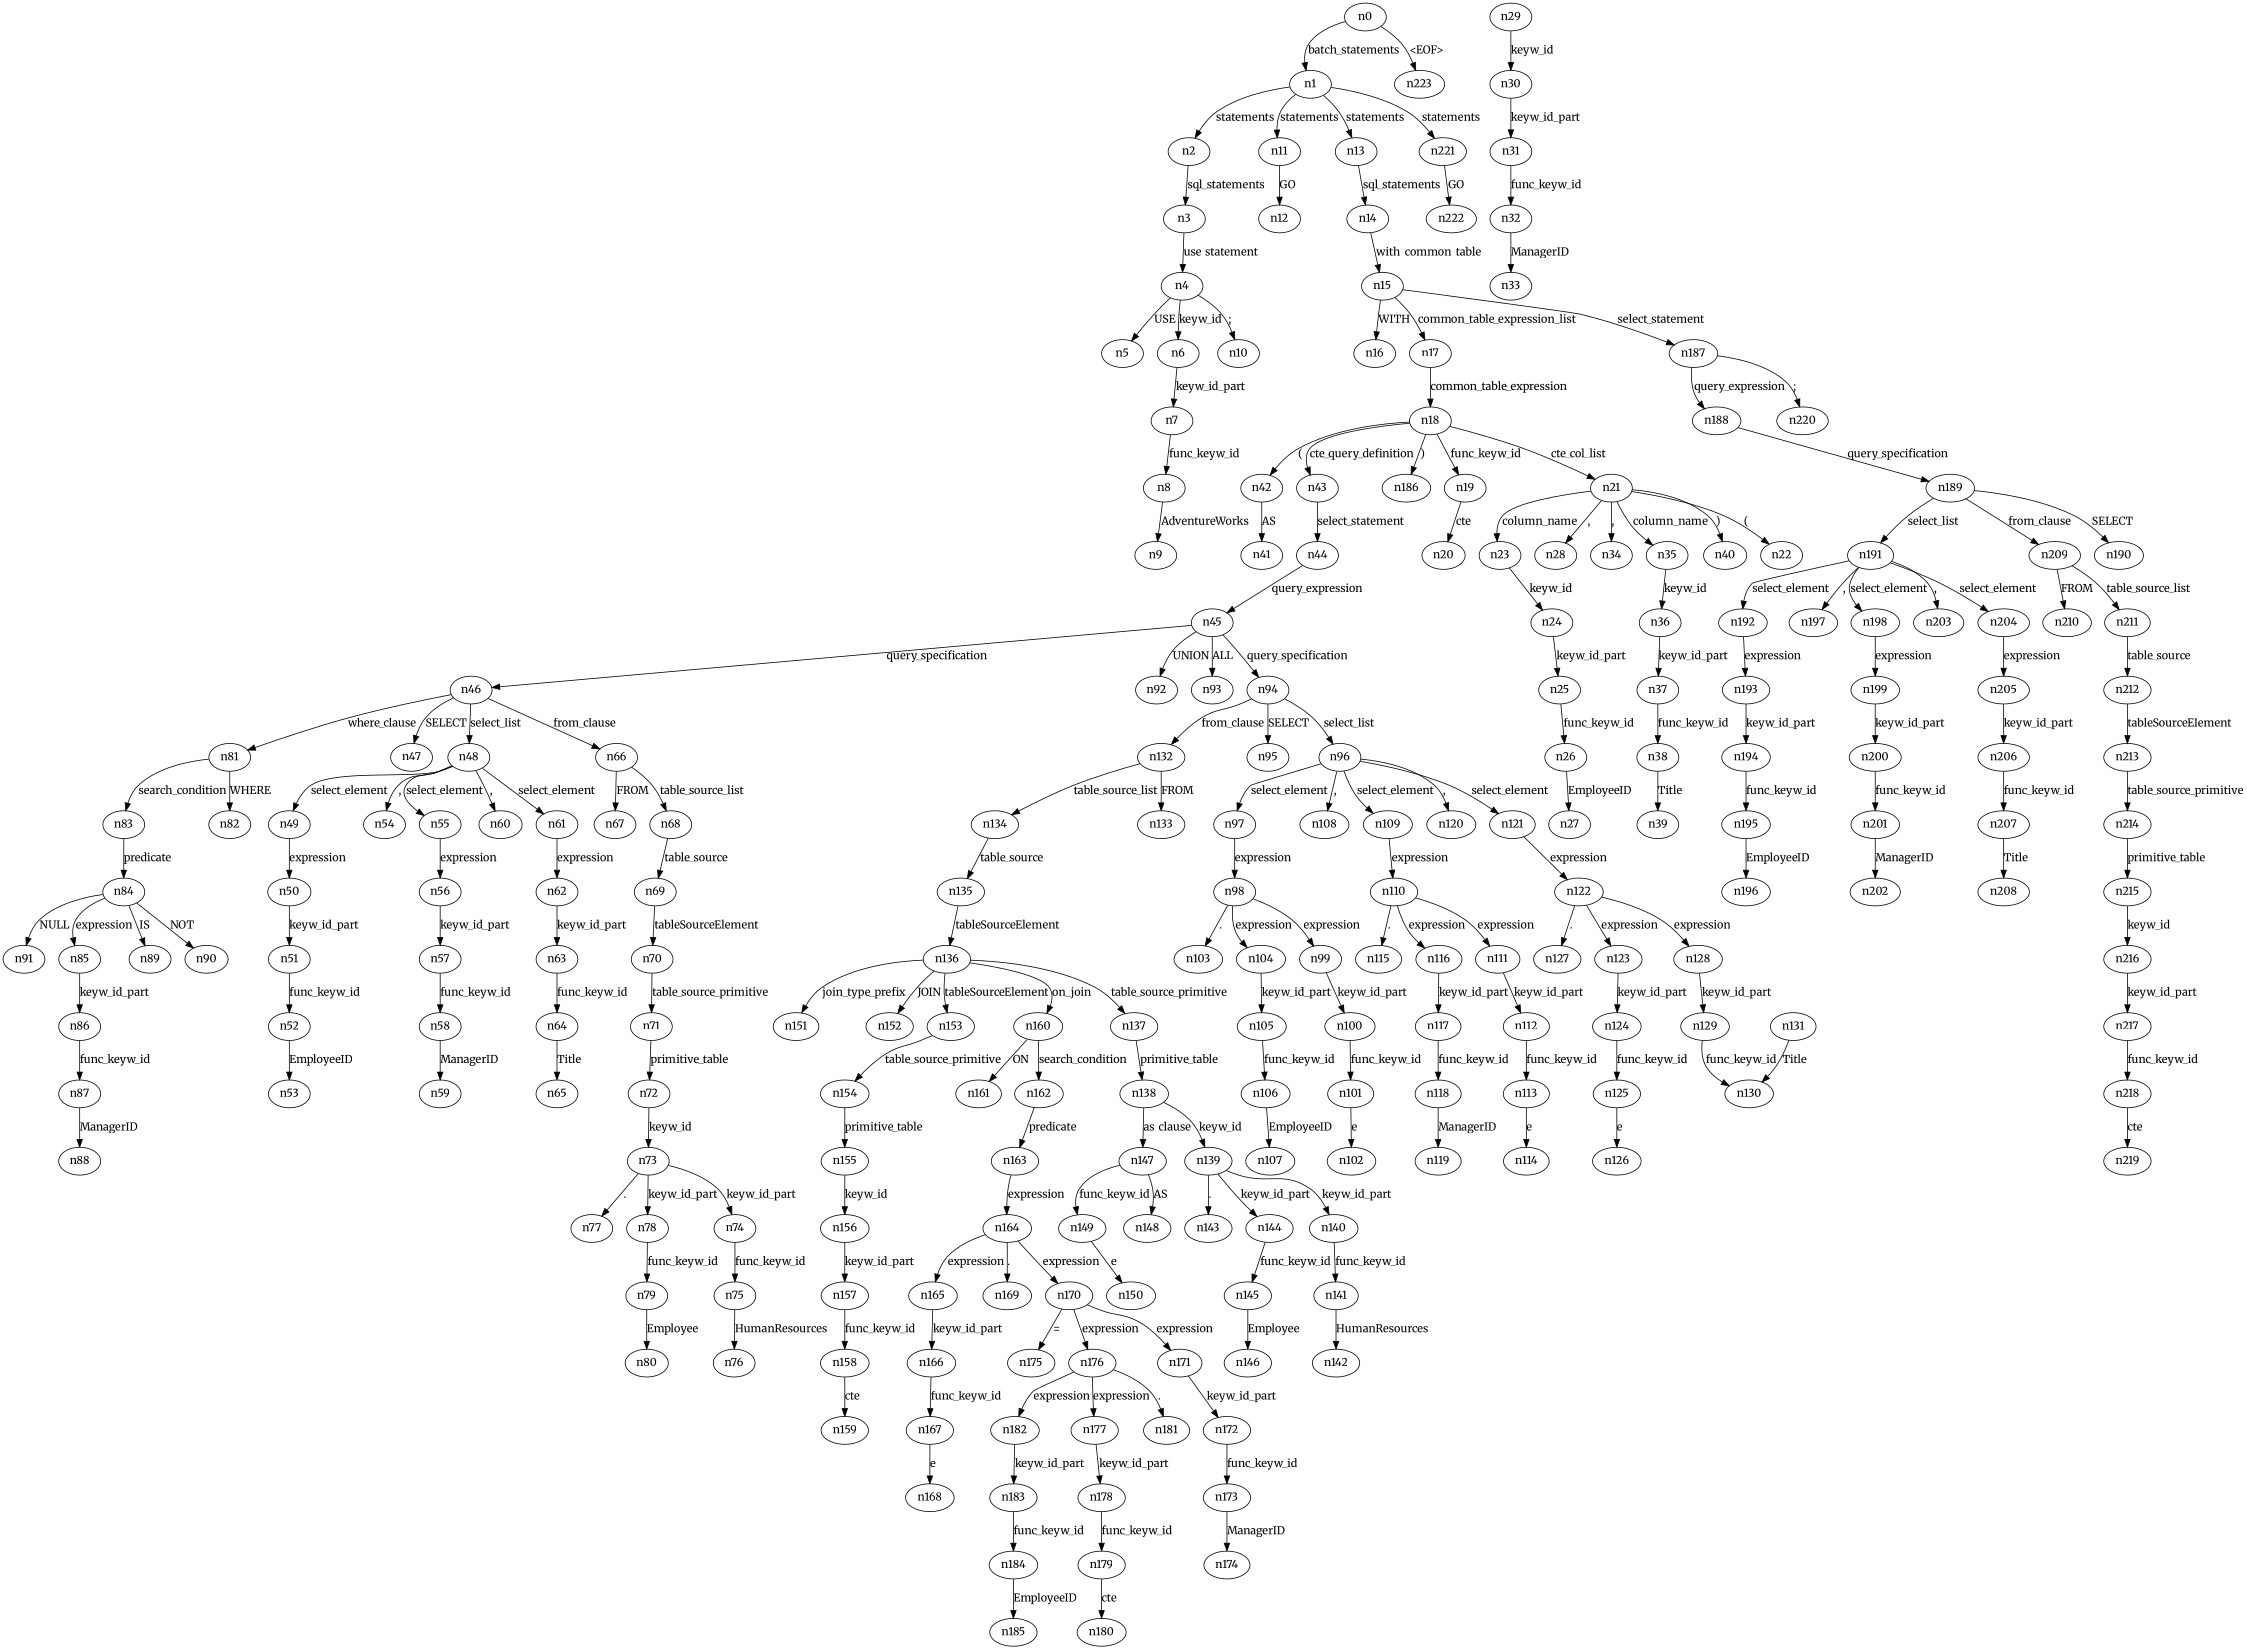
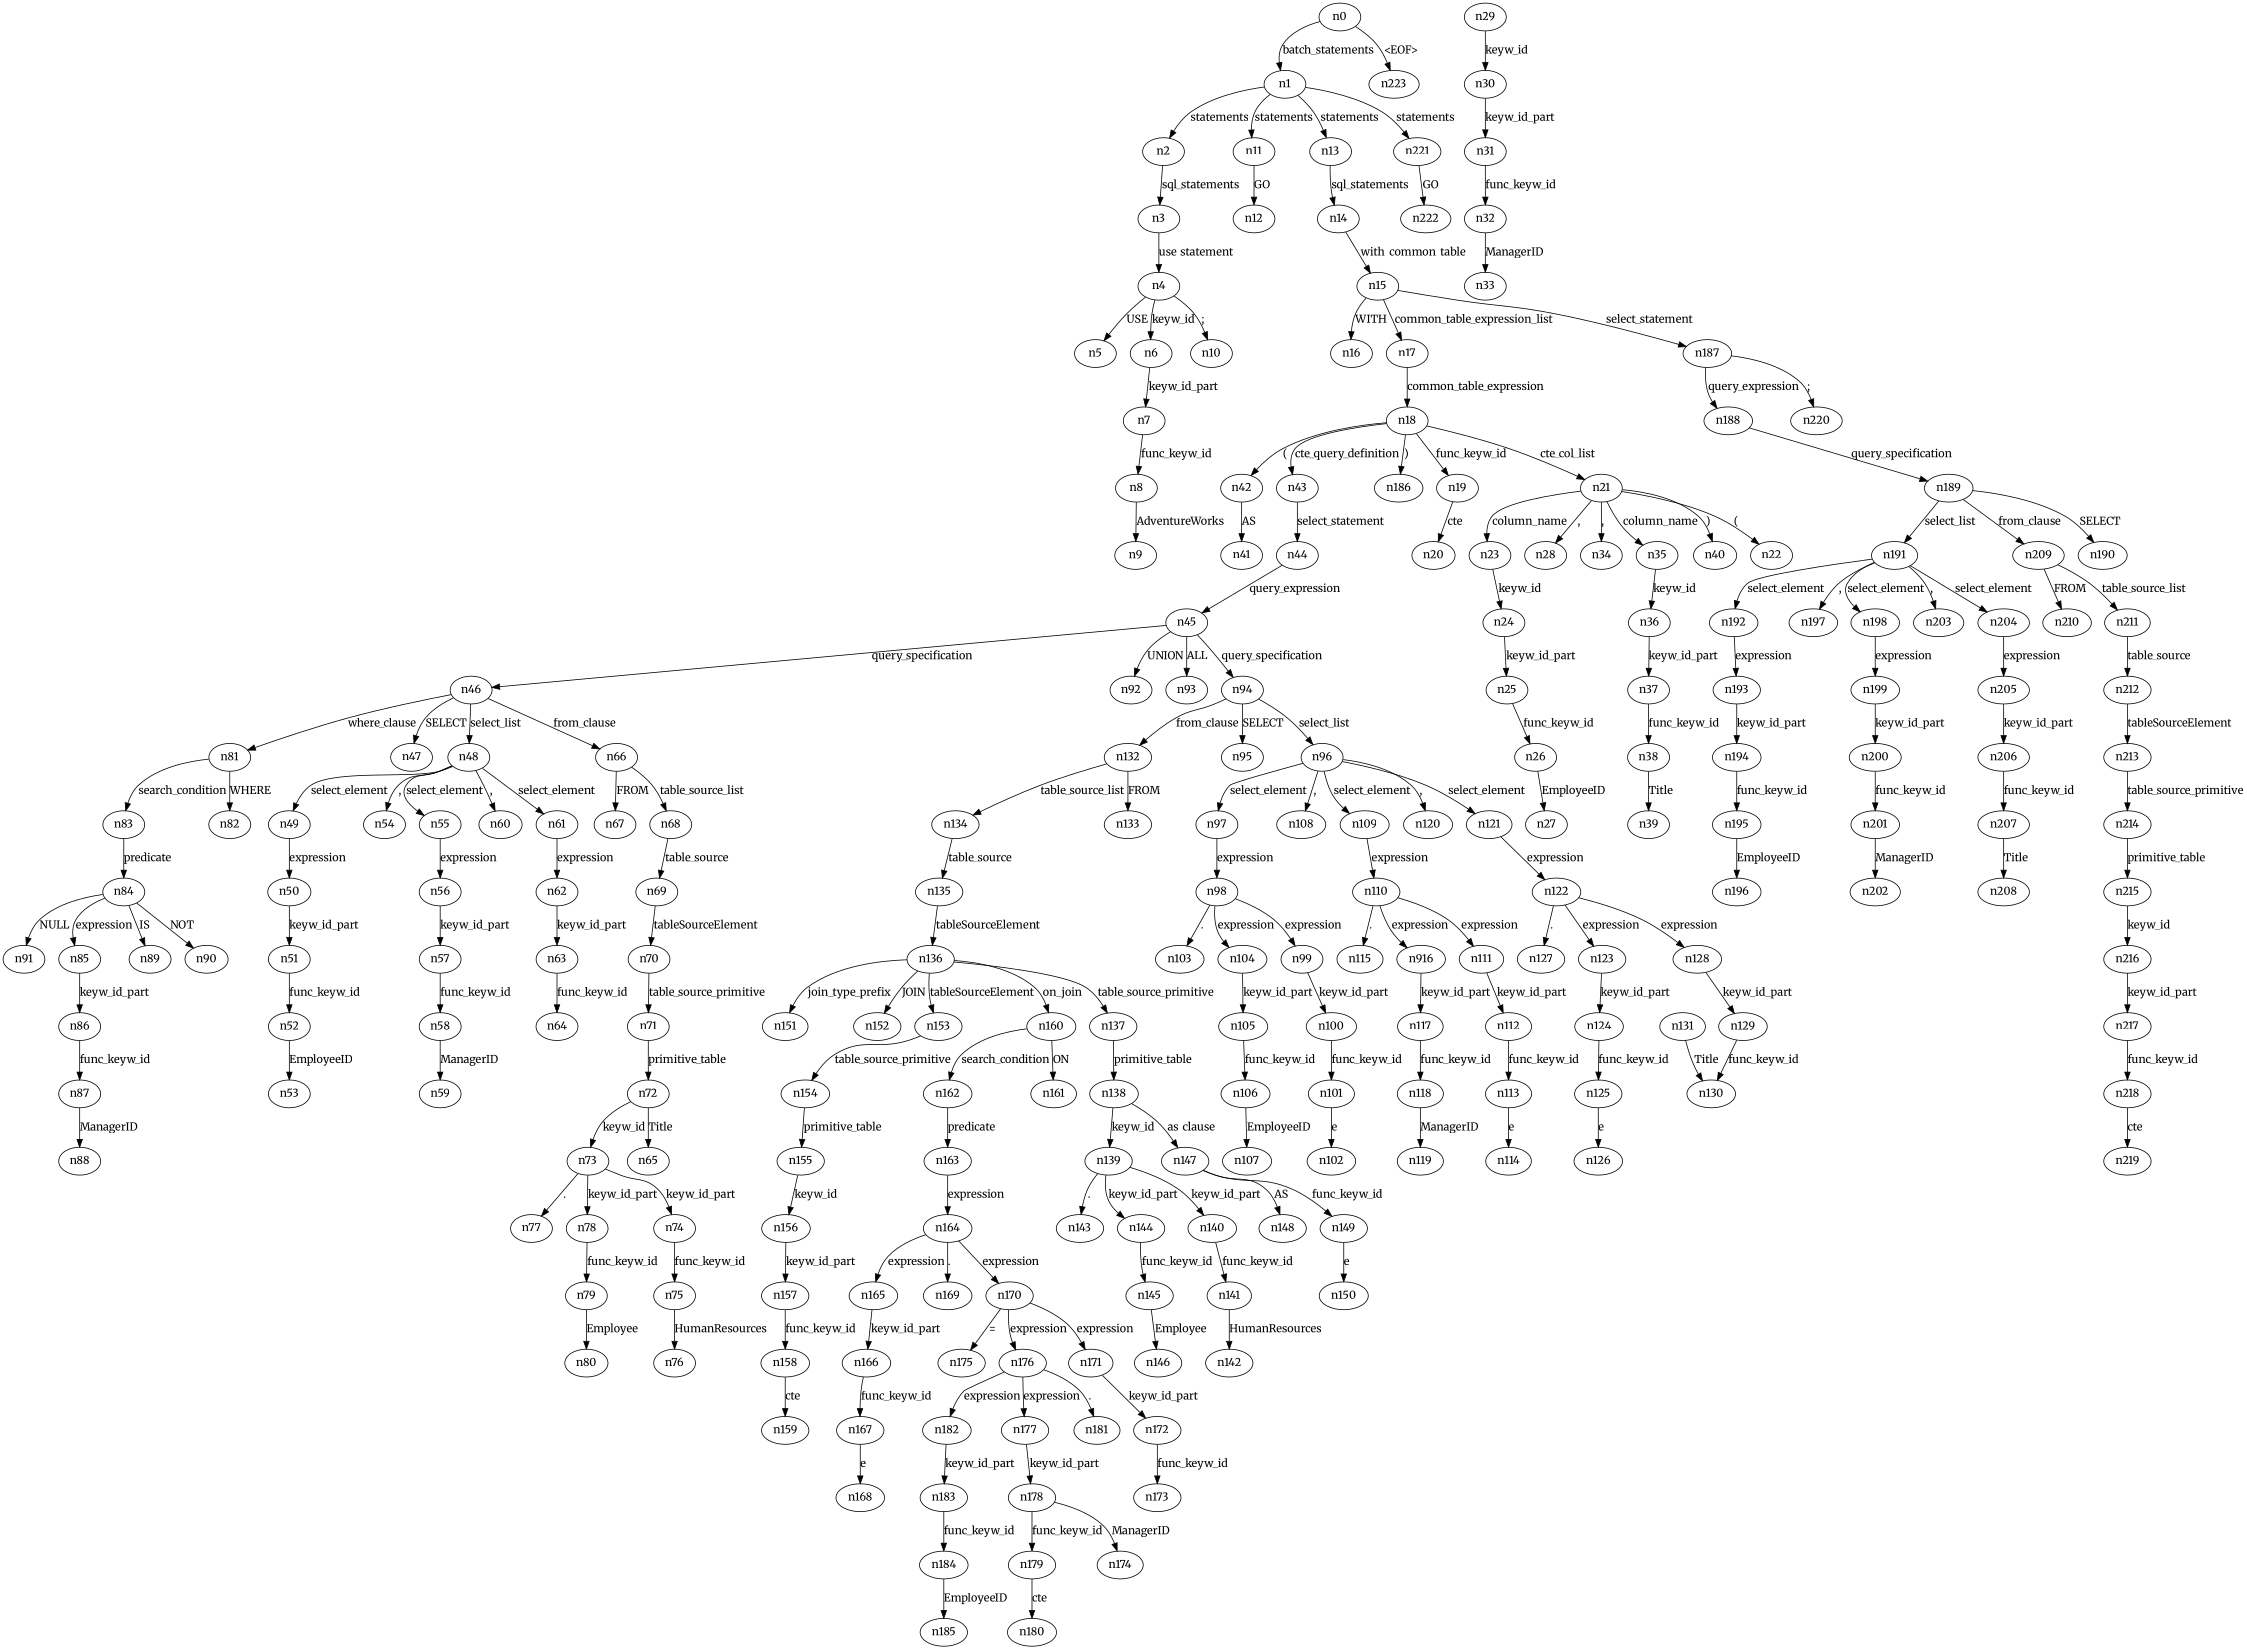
node "n116": label "n116" -> "n916"
edge "n64" -> "n65": now "n72" -> "n65"
edge "n173" -> "n174": now "n178" -> "n174"
